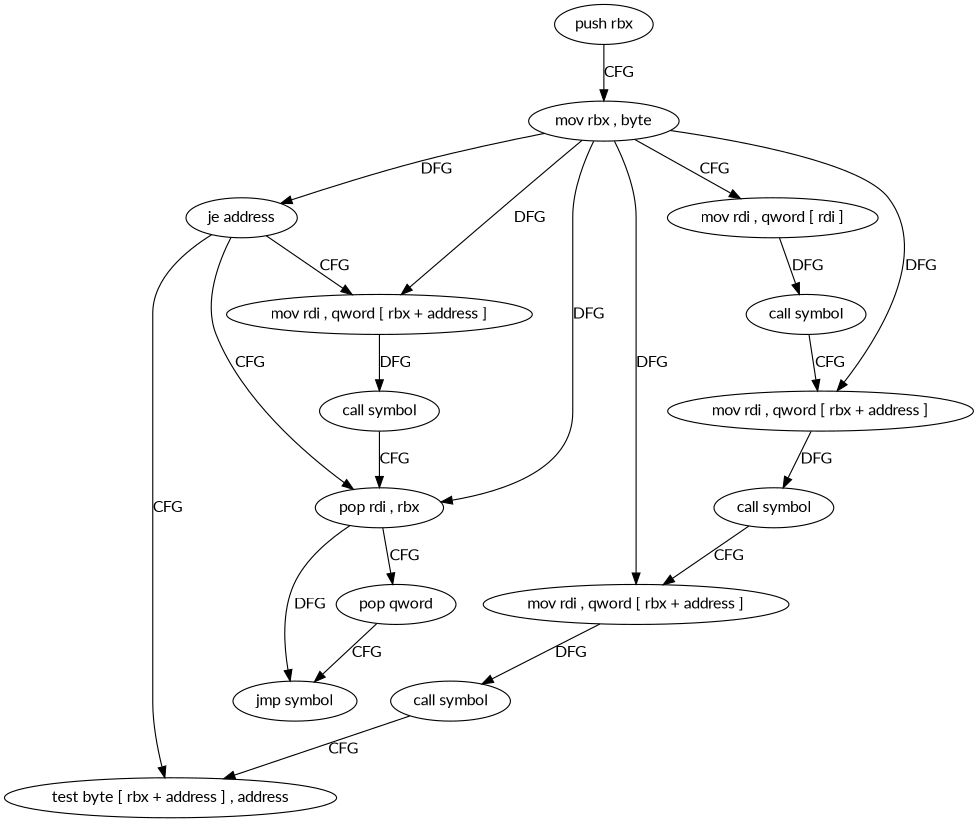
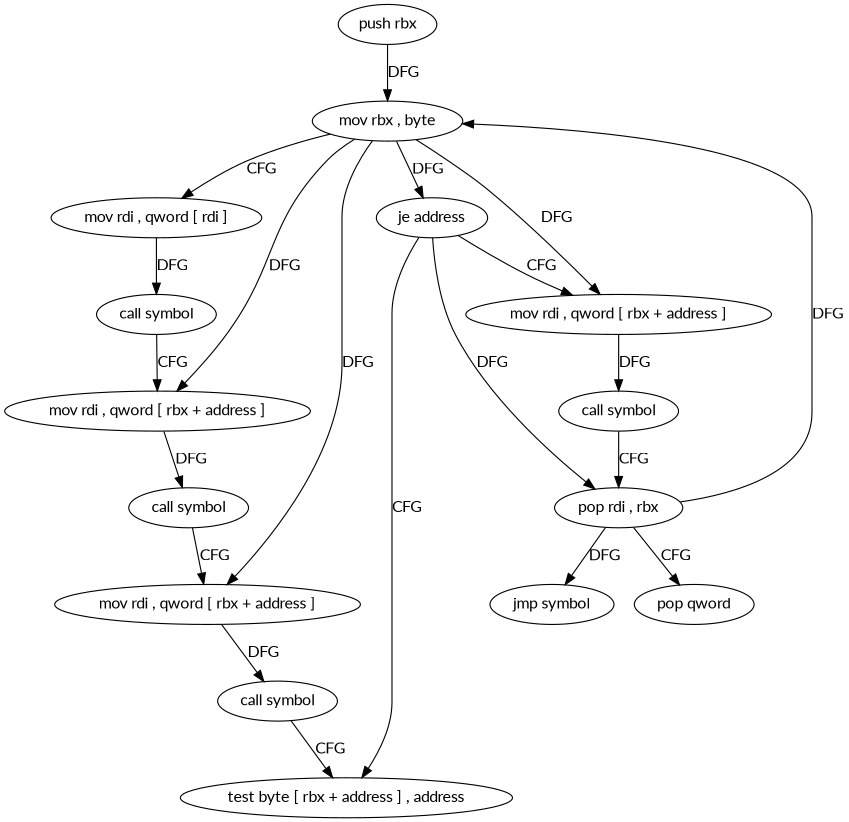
edge "push rbx" -> "mov rbx , byte": label "CFG" -> "DFG"
edge "mov rbx , byte" -> "pop rdi , rbx": reversed
edge "je address" -> "pop rdi , rbx": label "CFG" -> "DFG"
edge "pop qword" -> "jmp symbol": removed, label "CFG"
